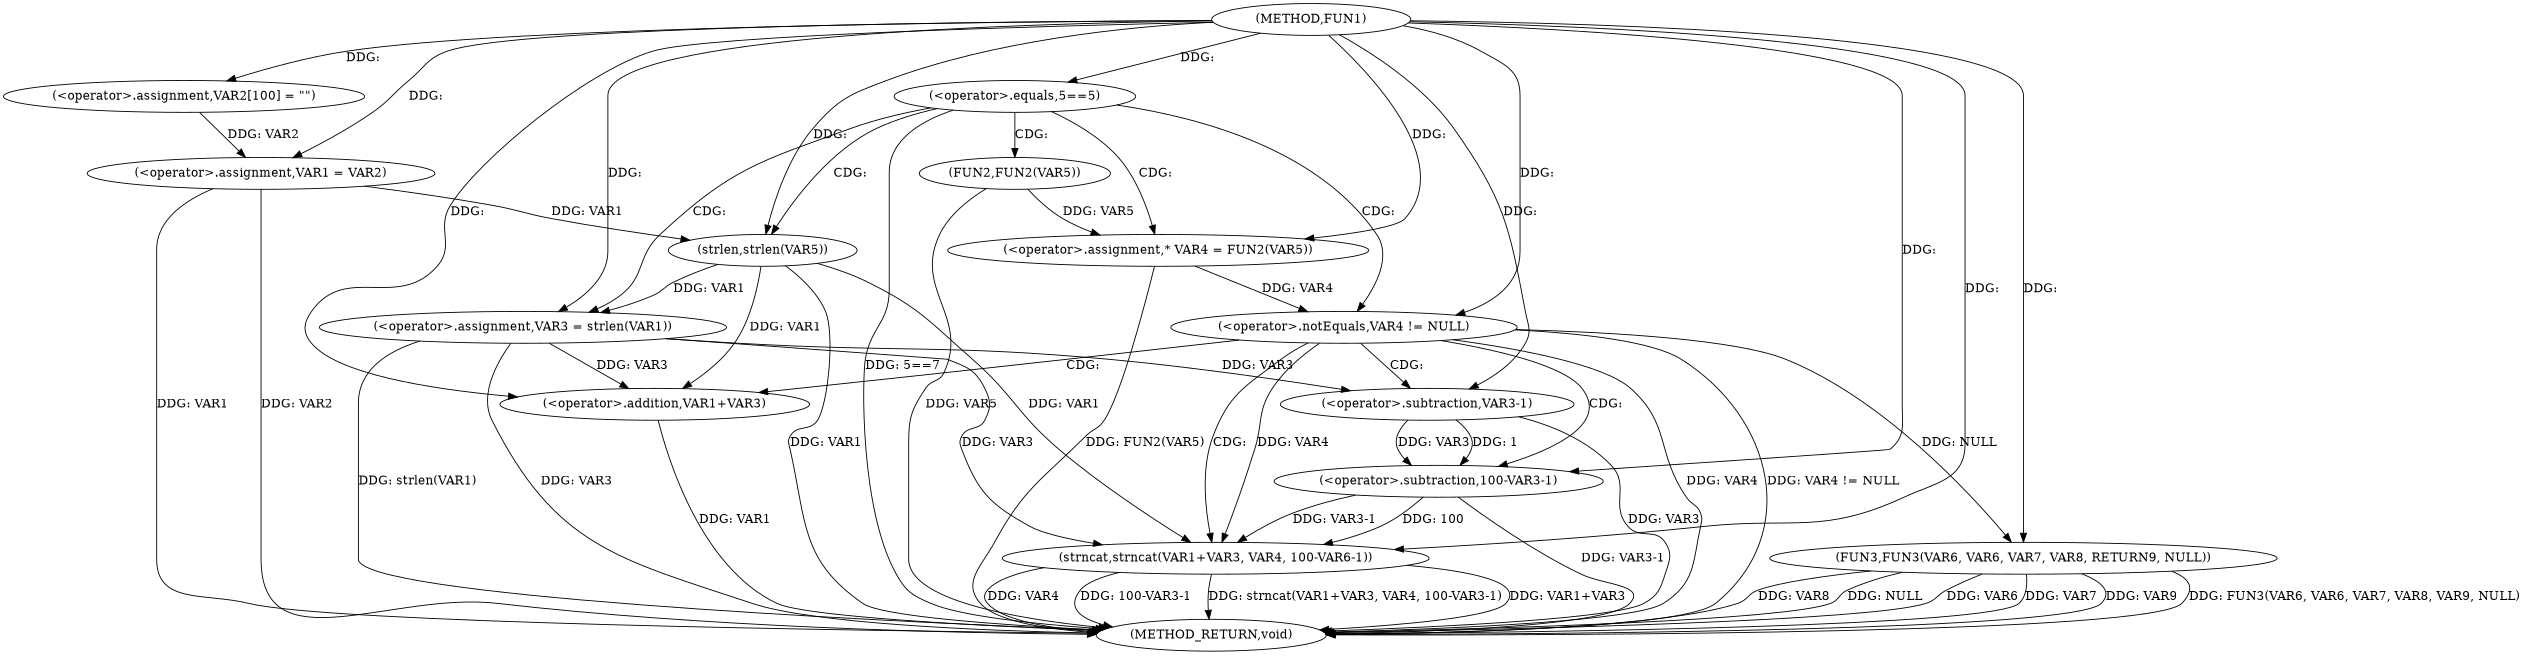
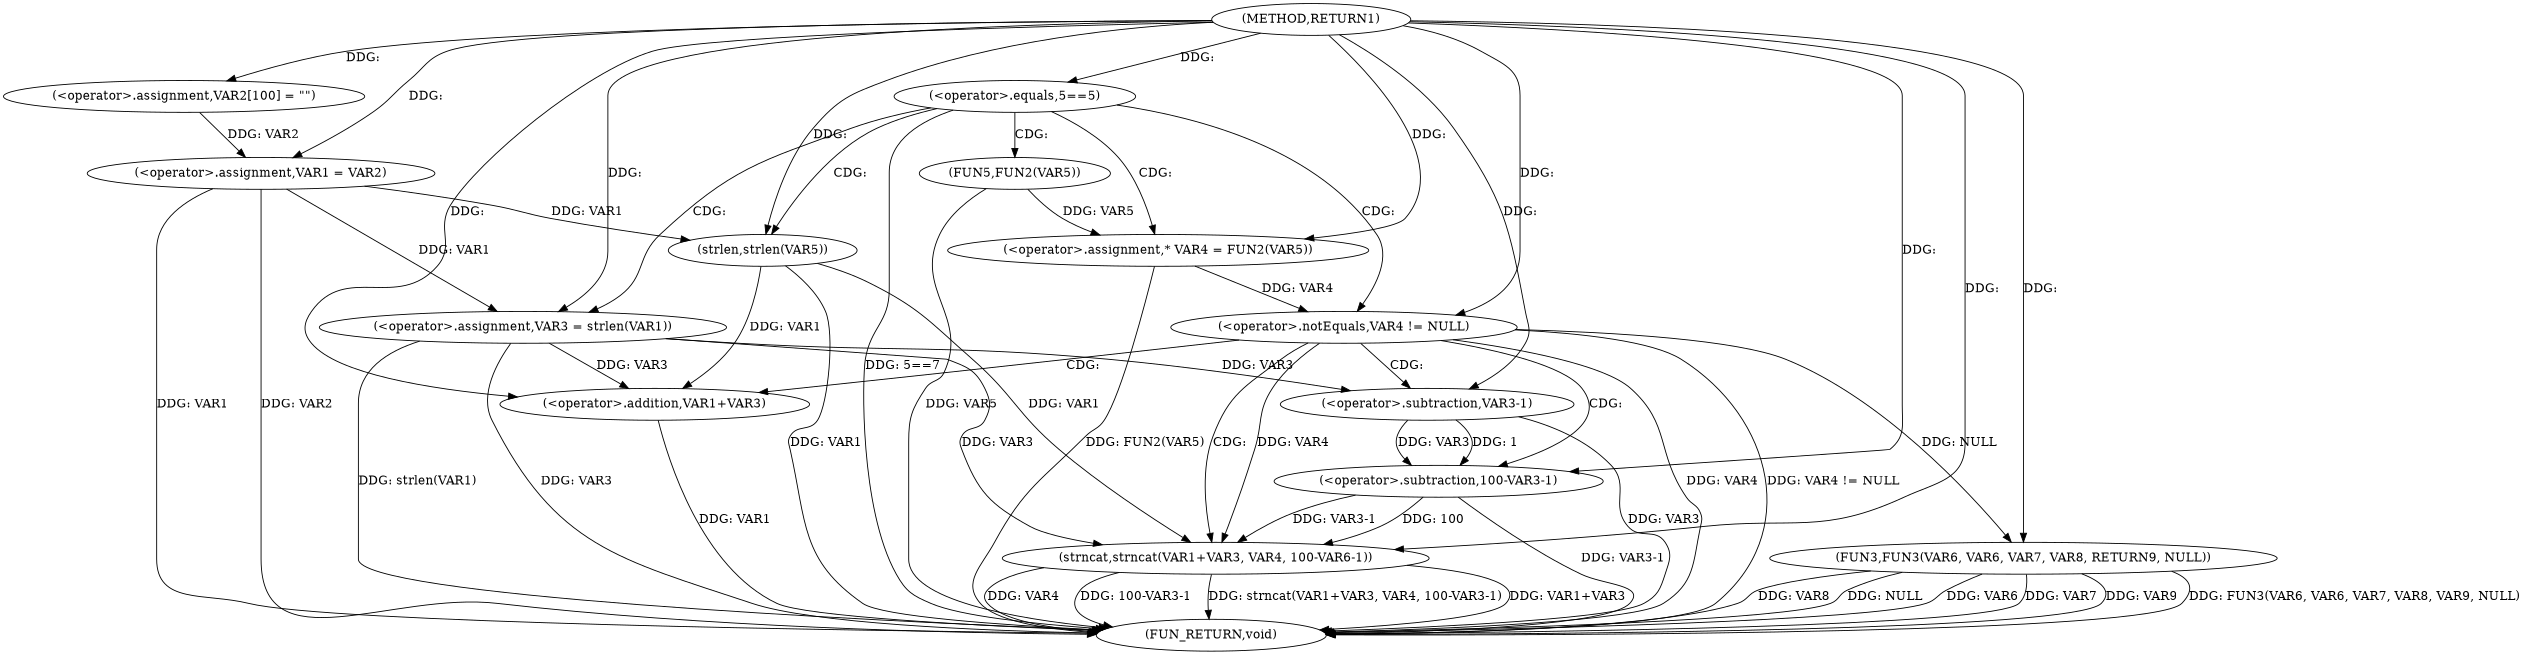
node "(METHOD,FUN1)": label "(METHOD,FUN1)" -> "(METHOD,RETURN1)"
node "(FUN2,FUN2(VAR5))": label "(FUN2,FUN2(VAR5))" -> "(FUN5,FUN2(VAR5))"
edge "(strlen,strlen(VAR5))" -> "(<operator>.assignment,VAR3 = strlen(VAR1))": now "(<operator>.assignment,VAR1 = VAR2)" -> "(<operator>.assignment,VAR3 = strlen(VAR1))"
node "(METHOD_RETURN,void)": label "(METHOD_RETURN,void)" -> "(FUN_RETURN,void)"
